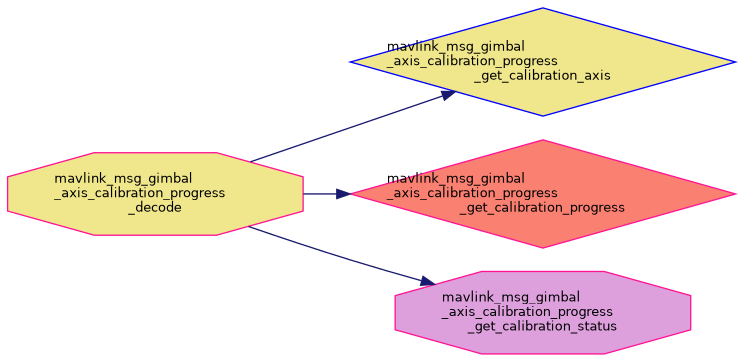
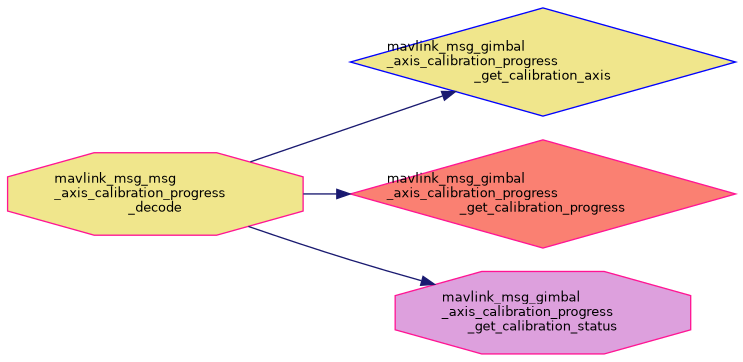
node "mavlink_msg_gimbal _axis_calibration_progress _decode": label "mavlink_msg_gimbal _axis_calibration_progress _decode" -> "mavlink_msg_msg _axis_calibration_progress _decode"
